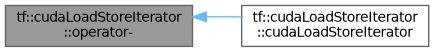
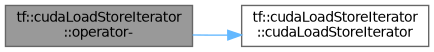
edge "tf::cudaLoadStoreIterator ::cudaLoadStoreIterator" -> "tf::cudaLoadStoreIterator ::operator-": reversed
